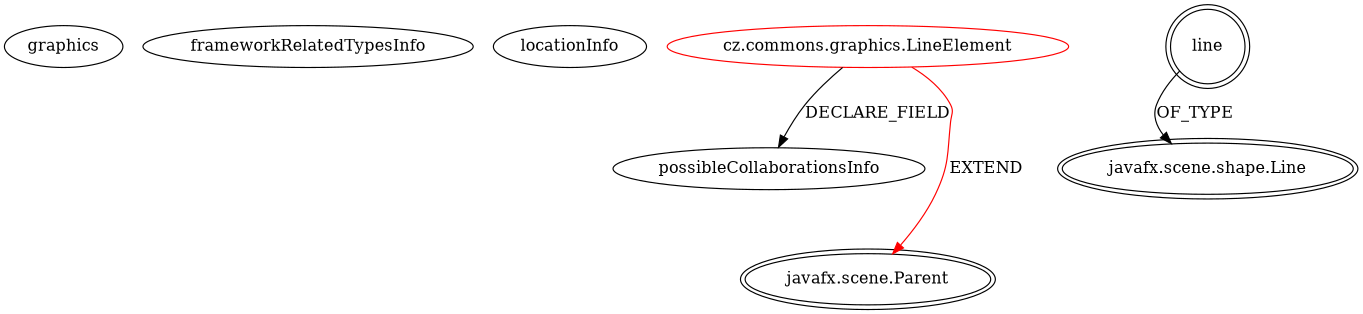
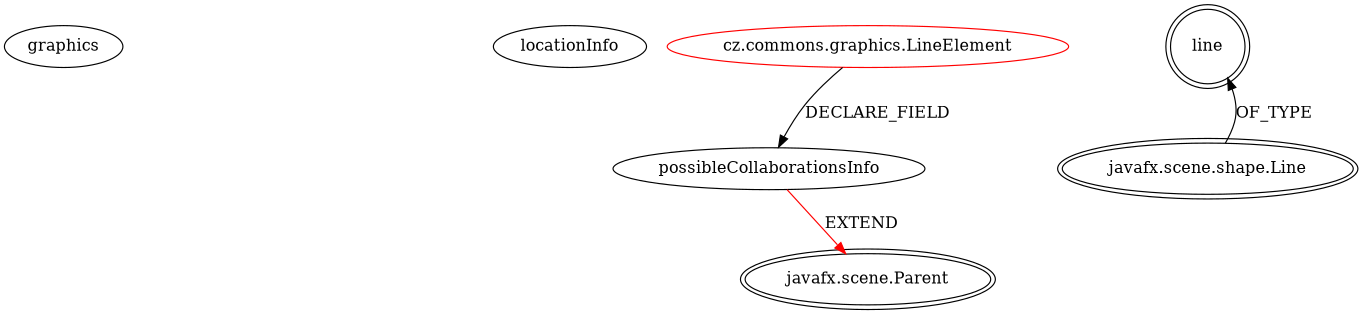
node "frameworkRelatedTypesInfo": removed
edge "line" -> "javafx.scene.shape.Line": reversed
edge "cz.commons.graphics.LineElement" -> "javafx.scene.Parent": now "possibleCollaborationsInfo" -> "javafx.scene.Parent"
